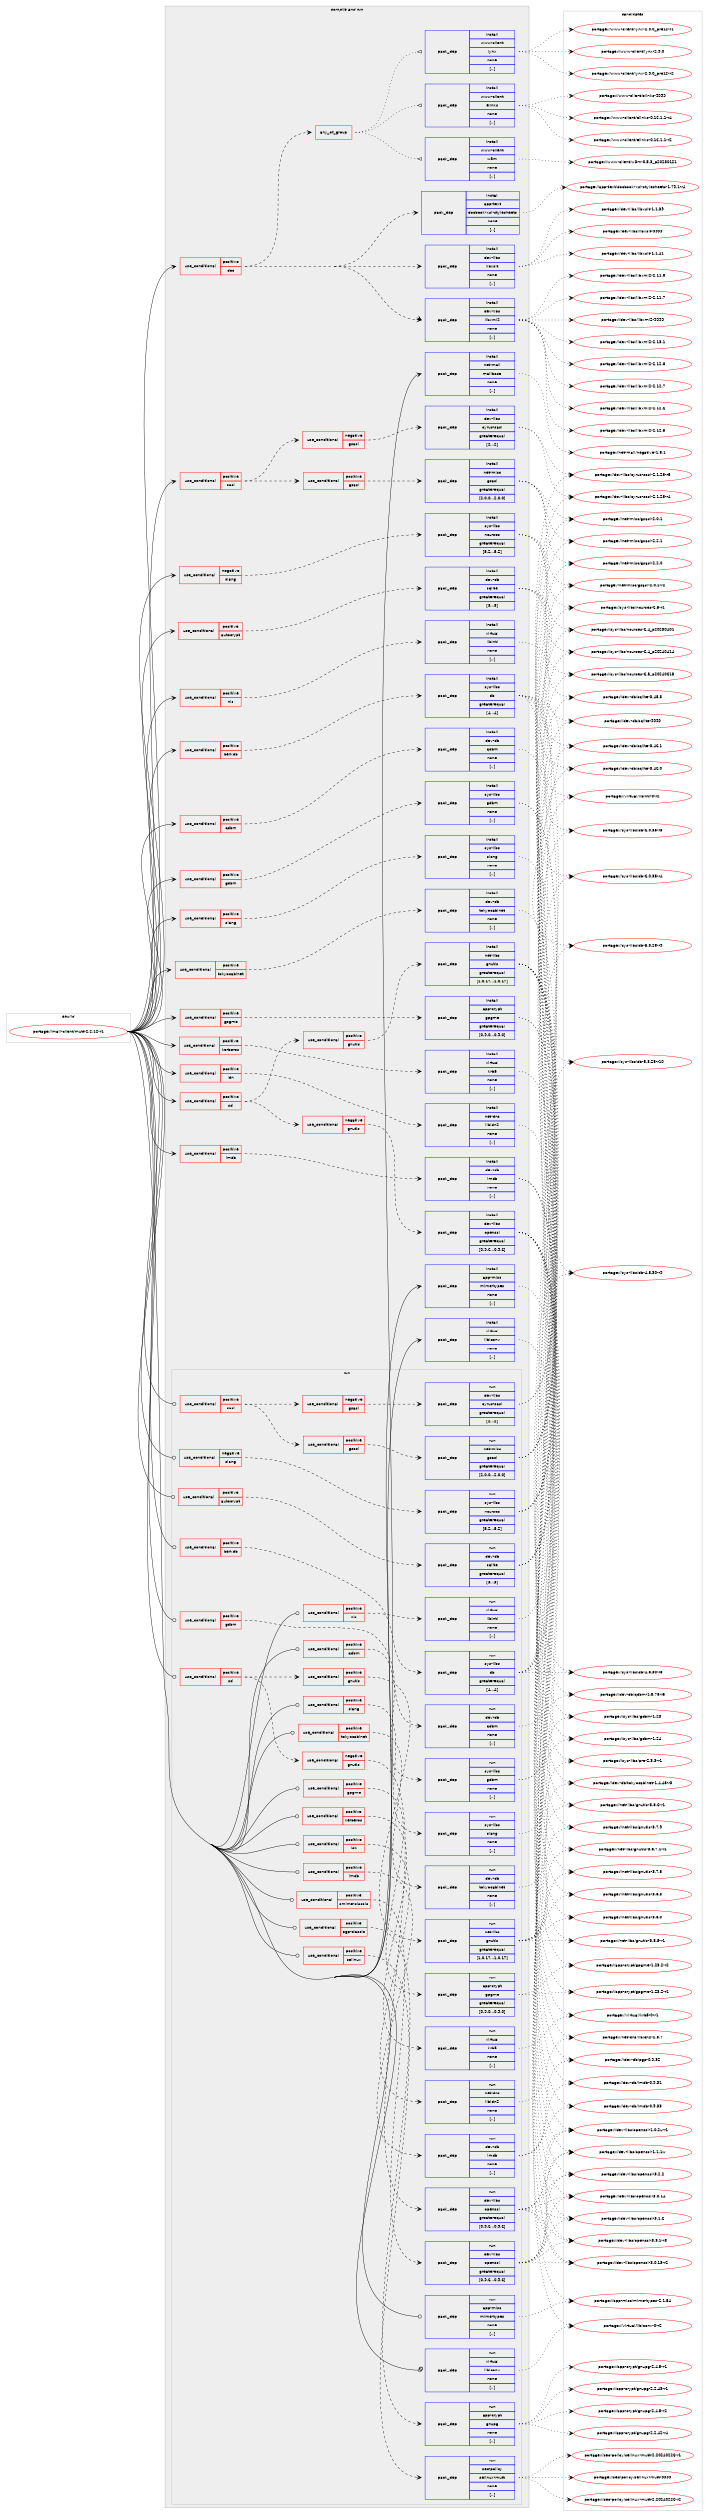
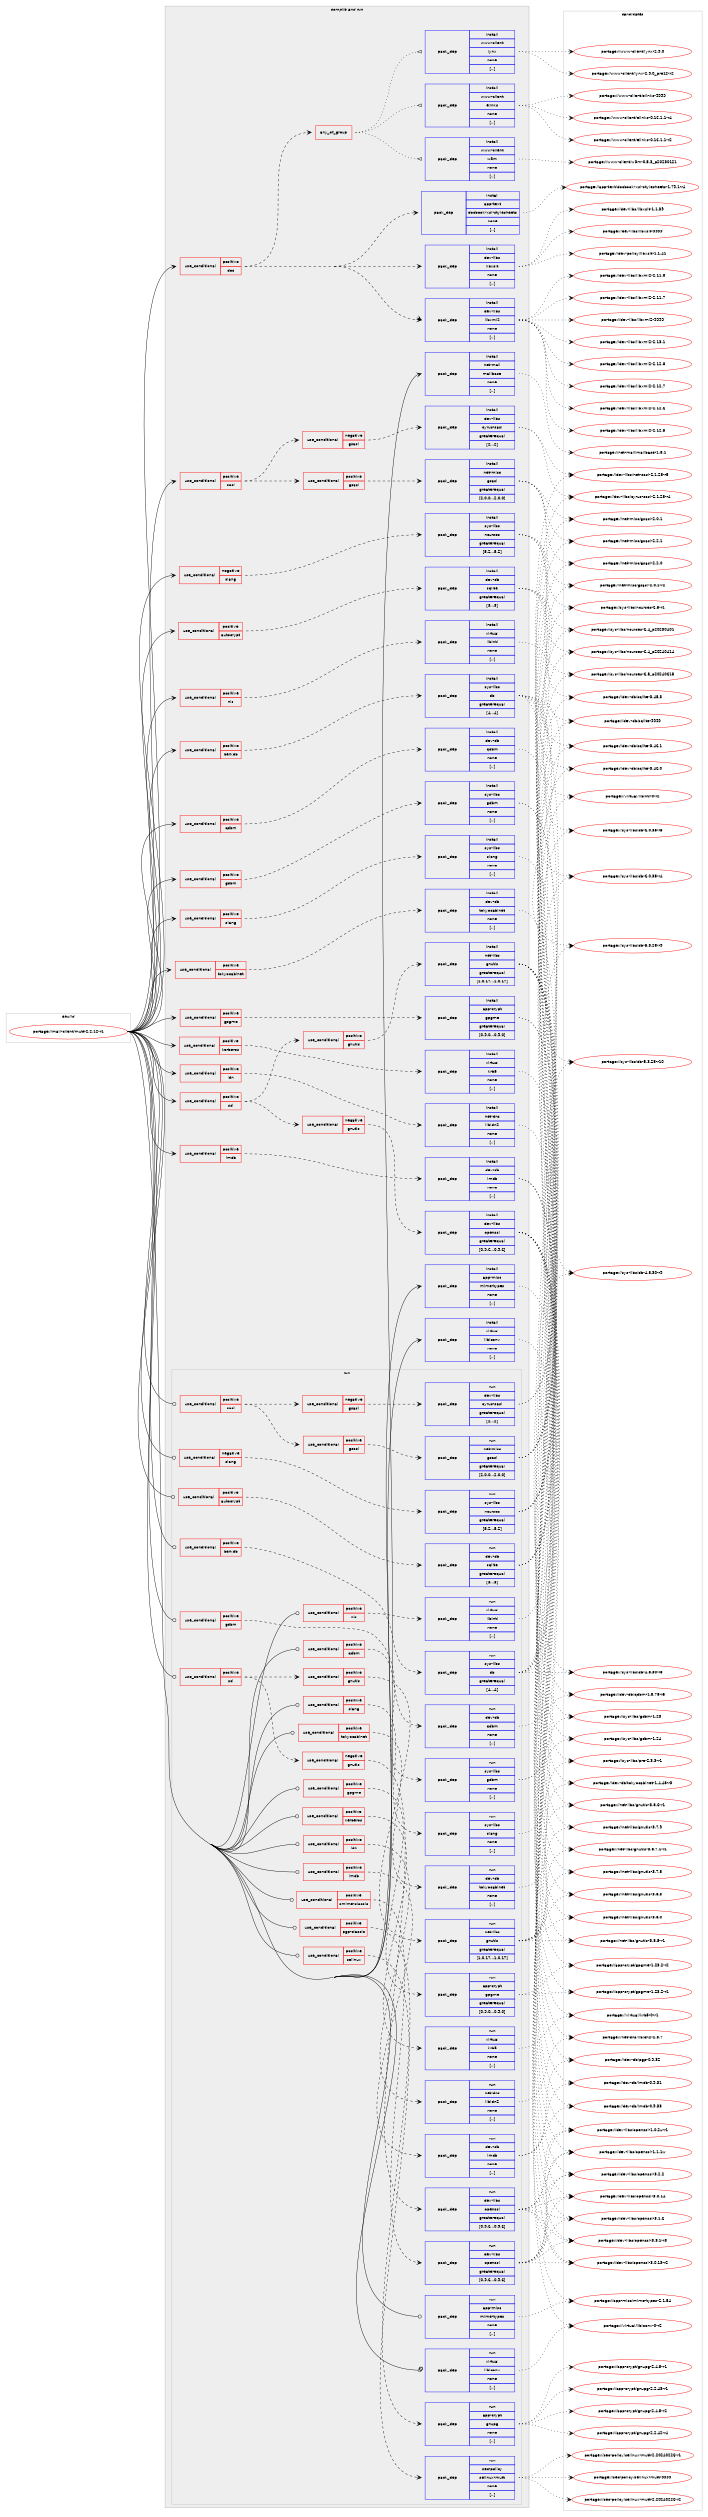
node "portage://www-client/lynx-2.9.0_pre12-r1": removed
node "portage://dev-libs/libxslt-1.1.41": label "portage://dev-libs/libxslt-1.1.41" -> "portage://dev-policy/libxslt-1.1.41"
node "portage://net-mail/negative-1.8.1": label "portage://net-mail/negative-1.8.1" -> "portage://net-mail/mailbase-1.8.1"
node "portage://dev-libs/cyrus-sasl-2.1.28-r5": label "portage://dev-libs/cyrus-sasl-2.1.28-r5" -> "portage://dev-libs/net-sasl-2.1.28-r5"
